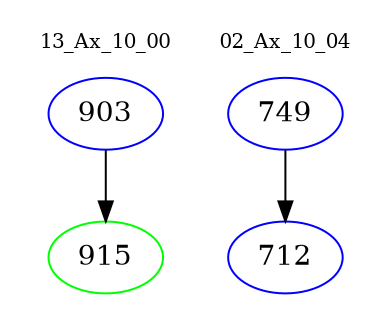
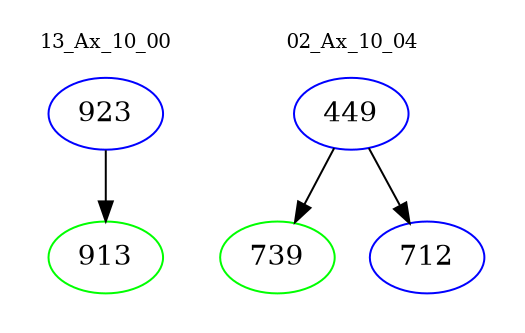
node "903": label "903" -> "923"
node "749": label "749" -> "449"
node "915": label "915" -> "913"
node "739": added
